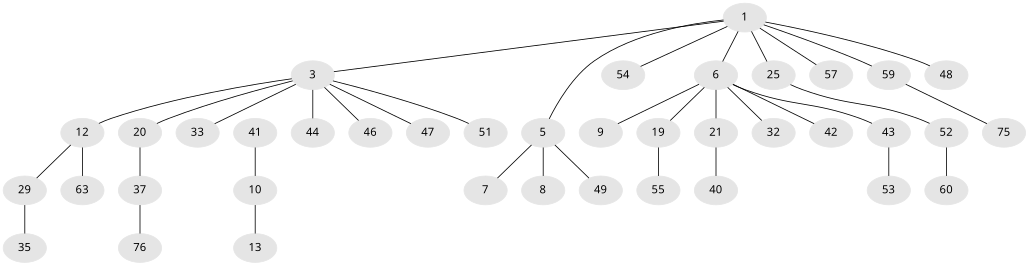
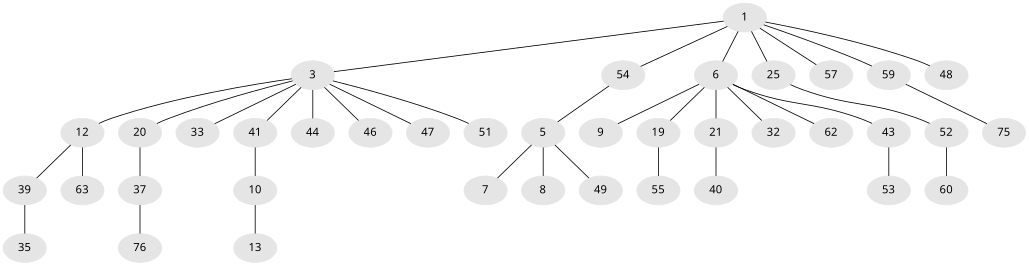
edge "1" -- "5": now "54" -- "5"
edge "3" -- "41": added
node "42": label "42" -> "62"
node "29": label "29" -> "39"
